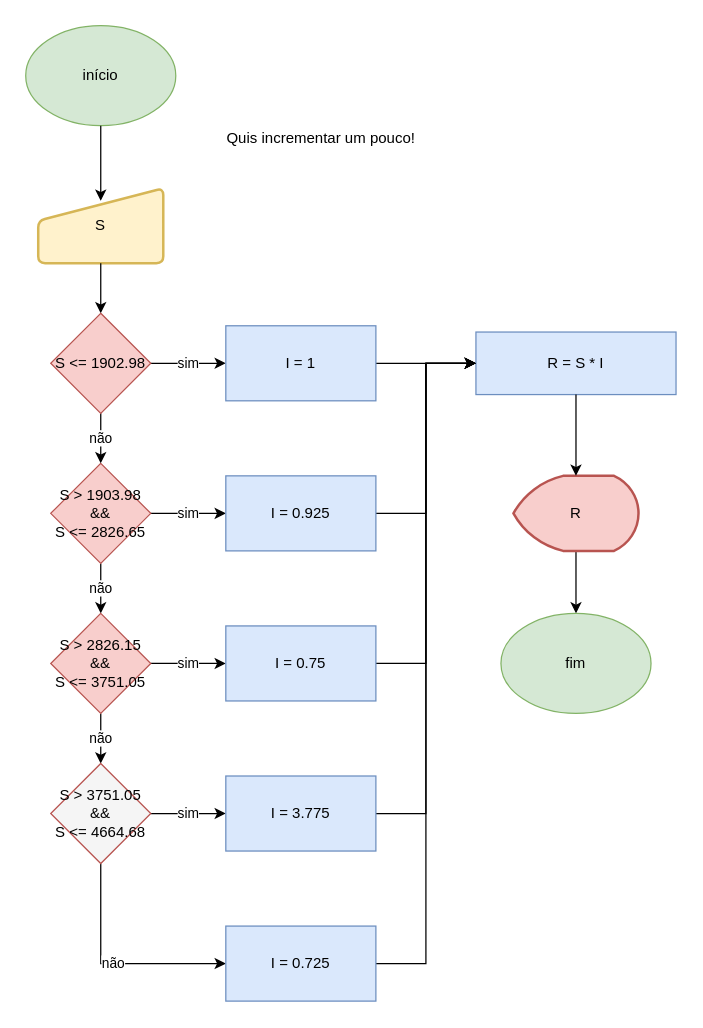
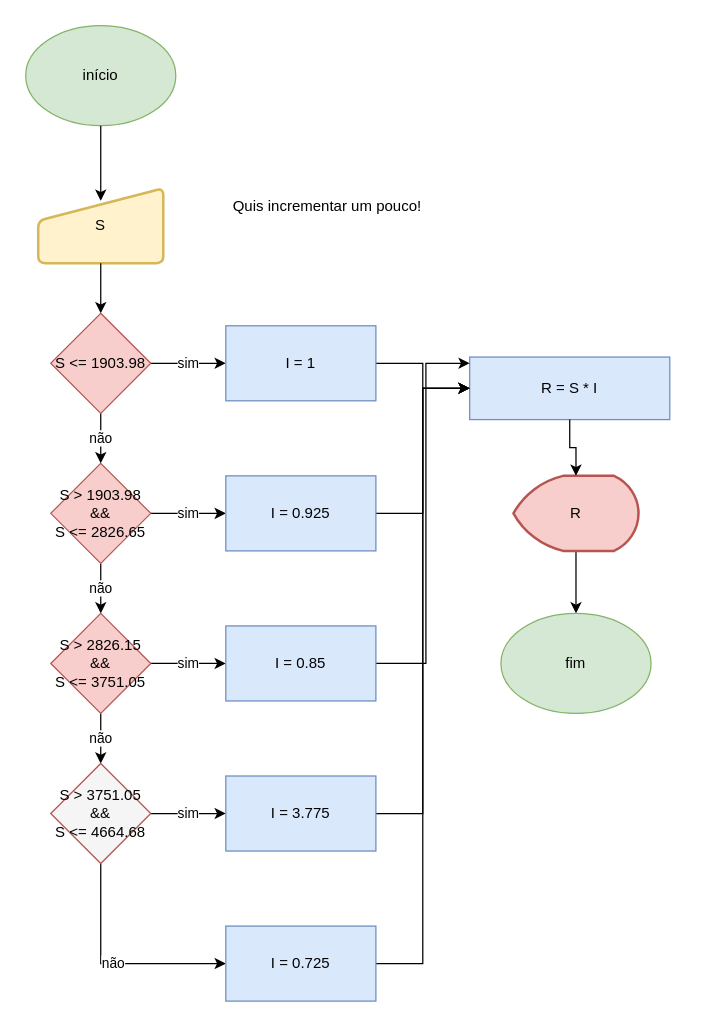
node "Quis incrementar um pouco!": moved (338, 138) -> (344, 207)
node "S <= 1902.98": label "S <= 1902.98" -> "S <= 1903.98"
node "R = S * I": moved (576, 363) -> (569, 388)
node "I = 0.75": label "I = 0.75" -> "I = 0.85"
